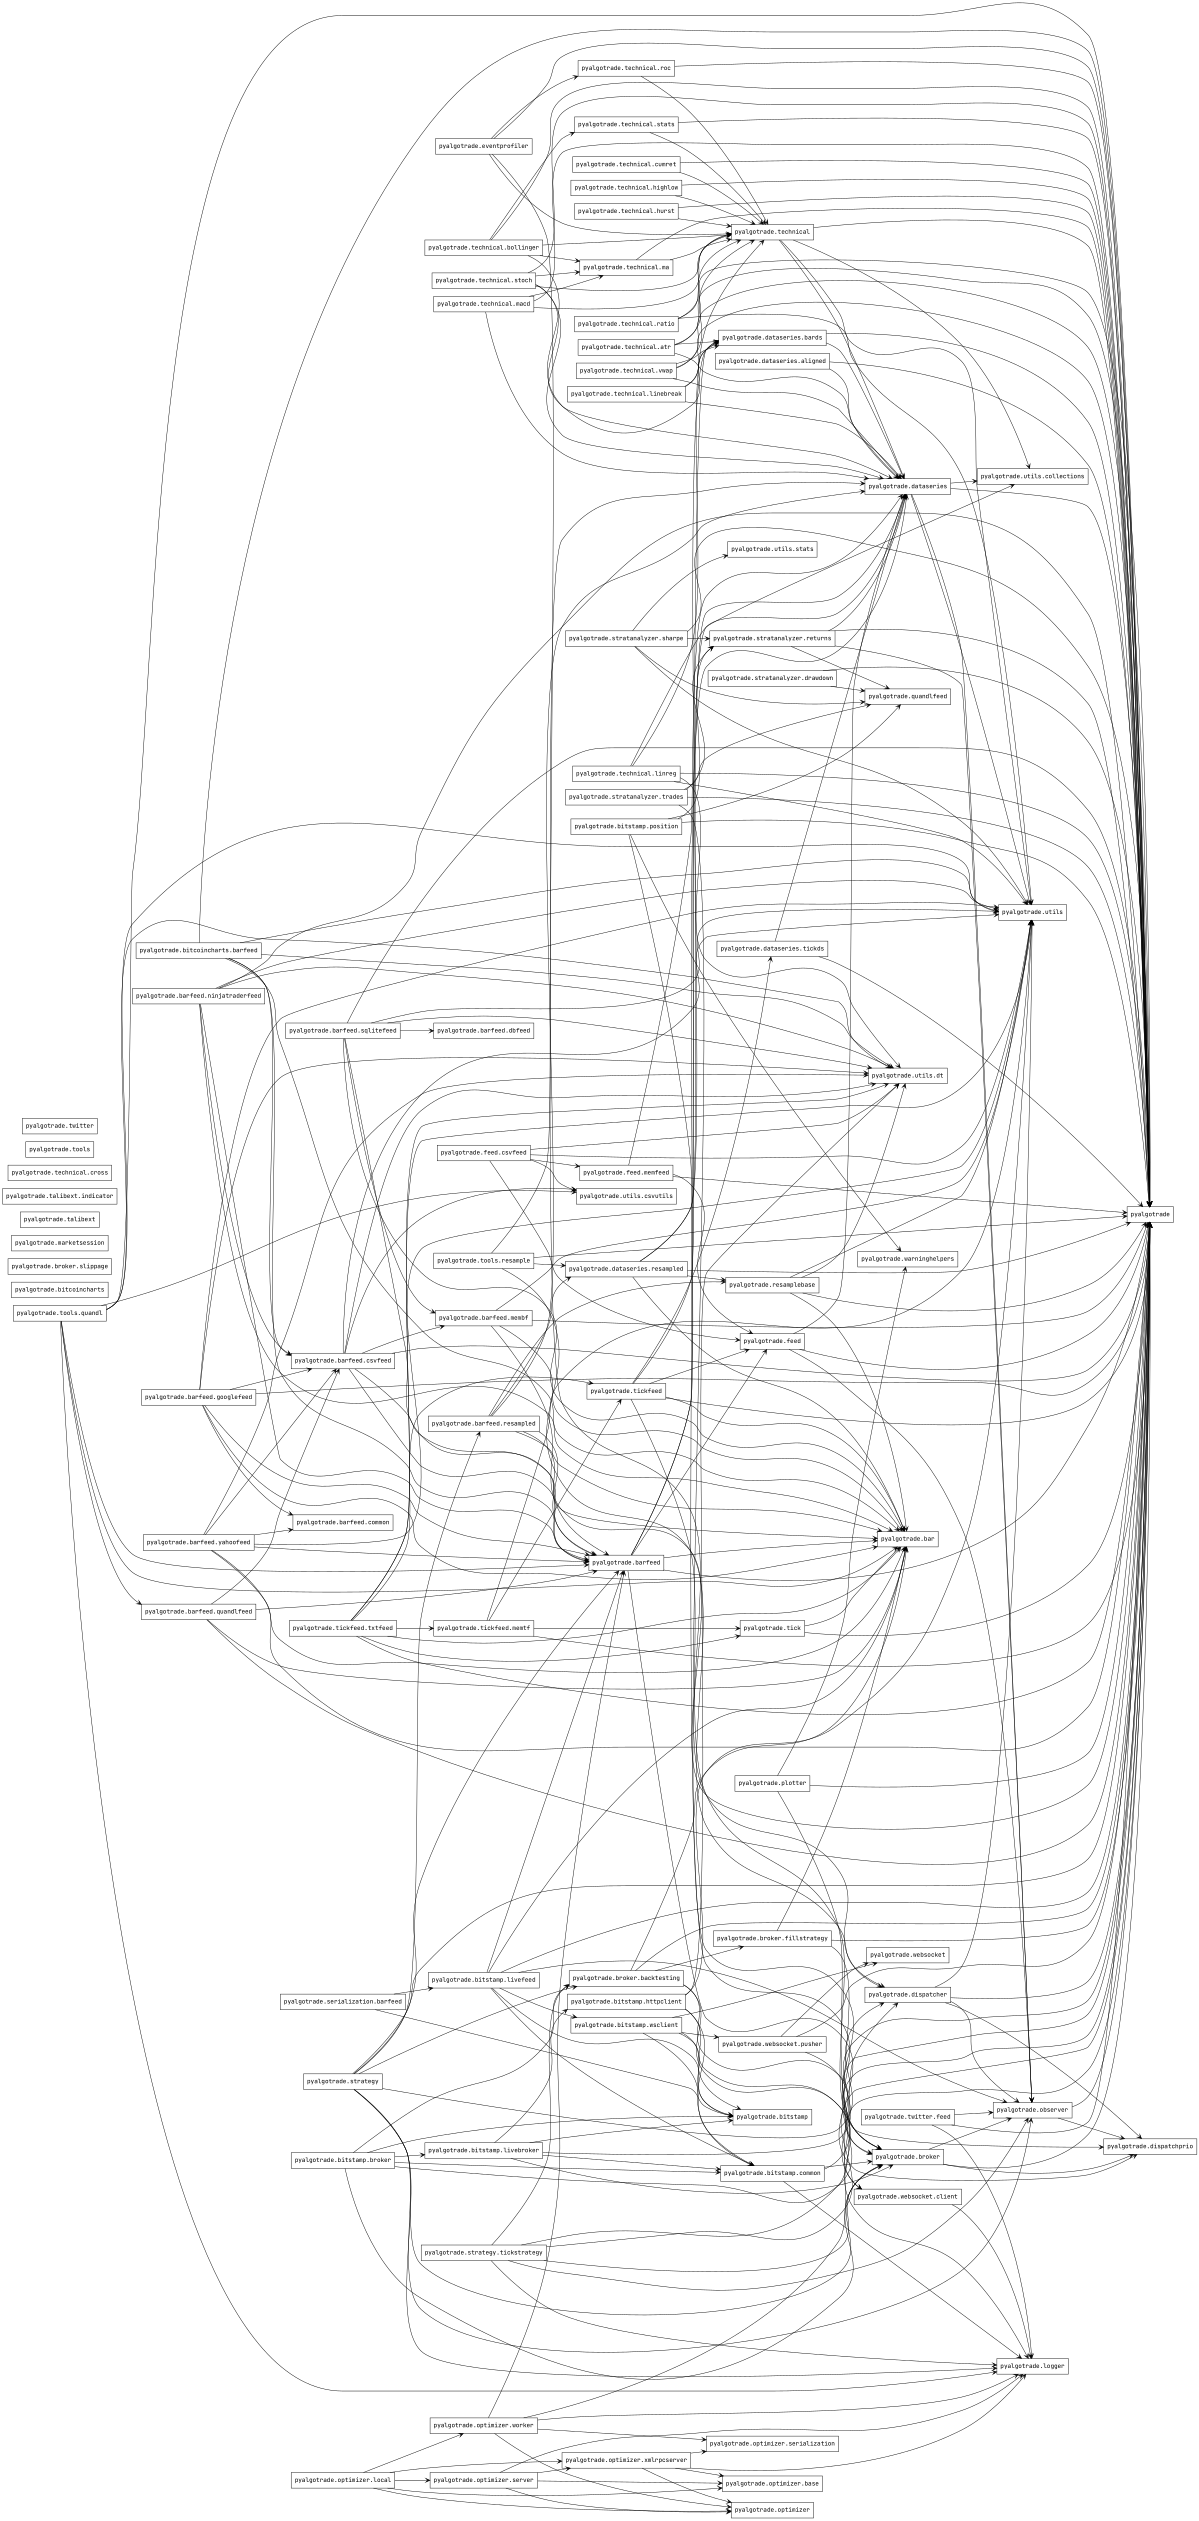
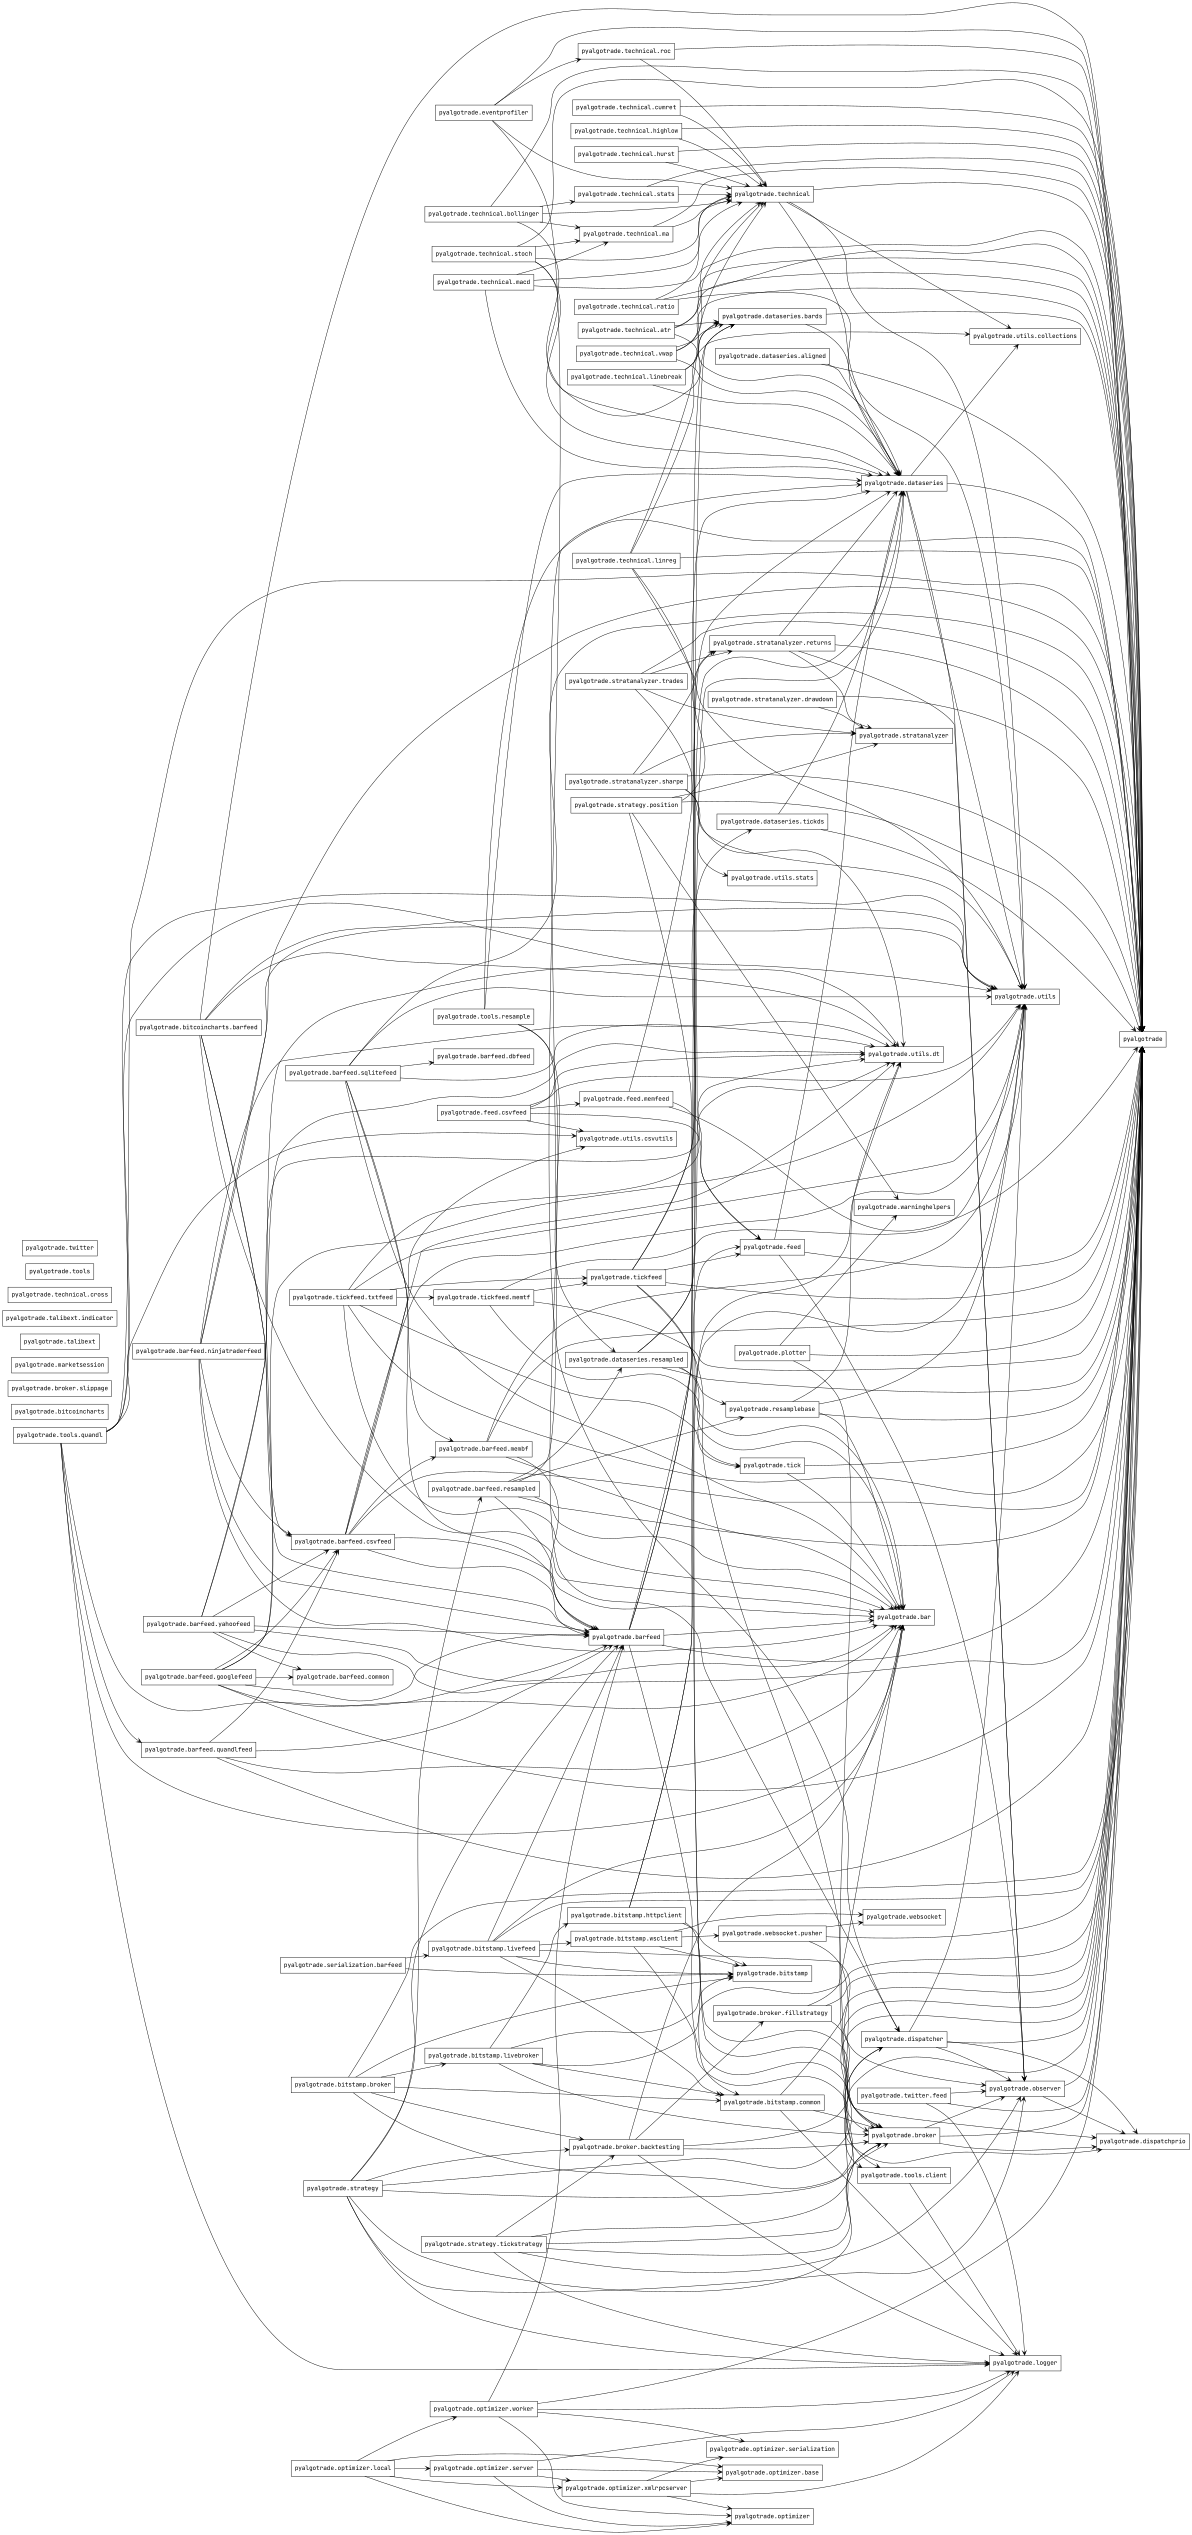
node "pyalgotrade.quandlfeed": label "pyalgotrade.quandlfeed" -> "pyalgotrade.stratanalyzer"
node "pyalgotrade.bitstamp.position": label "pyalgotrade.bitstamp.position" -> "pyalgotrade.strategy.position"
edge "pyalgotrade.bitstamp.wsclient" -> "pyalgotrade.bitstamp.common": removed
node "pyalgotrade.websocket.client": label "pyalgotrade.websocket.client" -> "pyalgotrade.tools.client"
